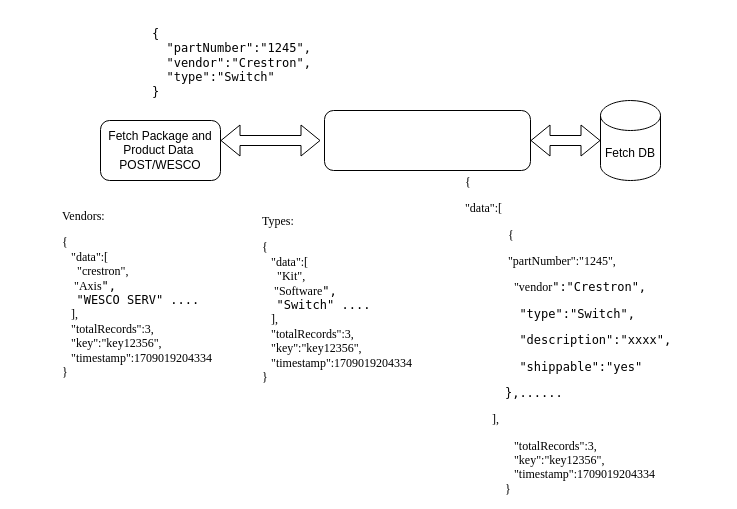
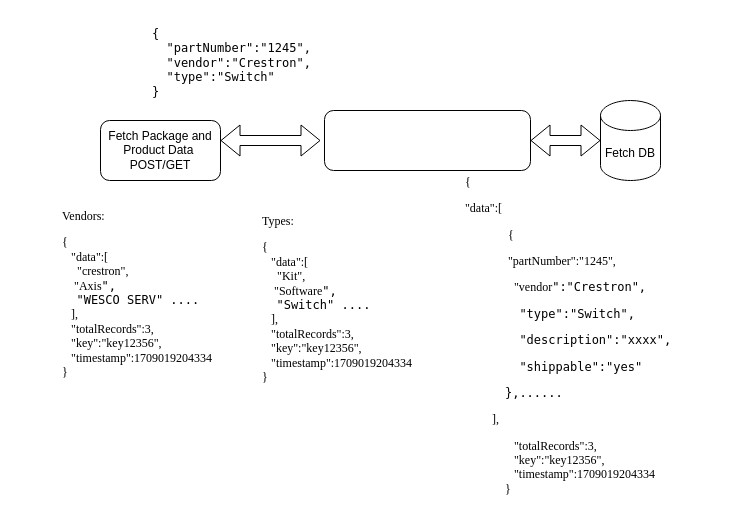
node "Fetch Package and Product Data POST/WESCO": label "Fetch Package and Product Data POST/WESCO" -> "Fetch Package and Product Data POST/GET"
